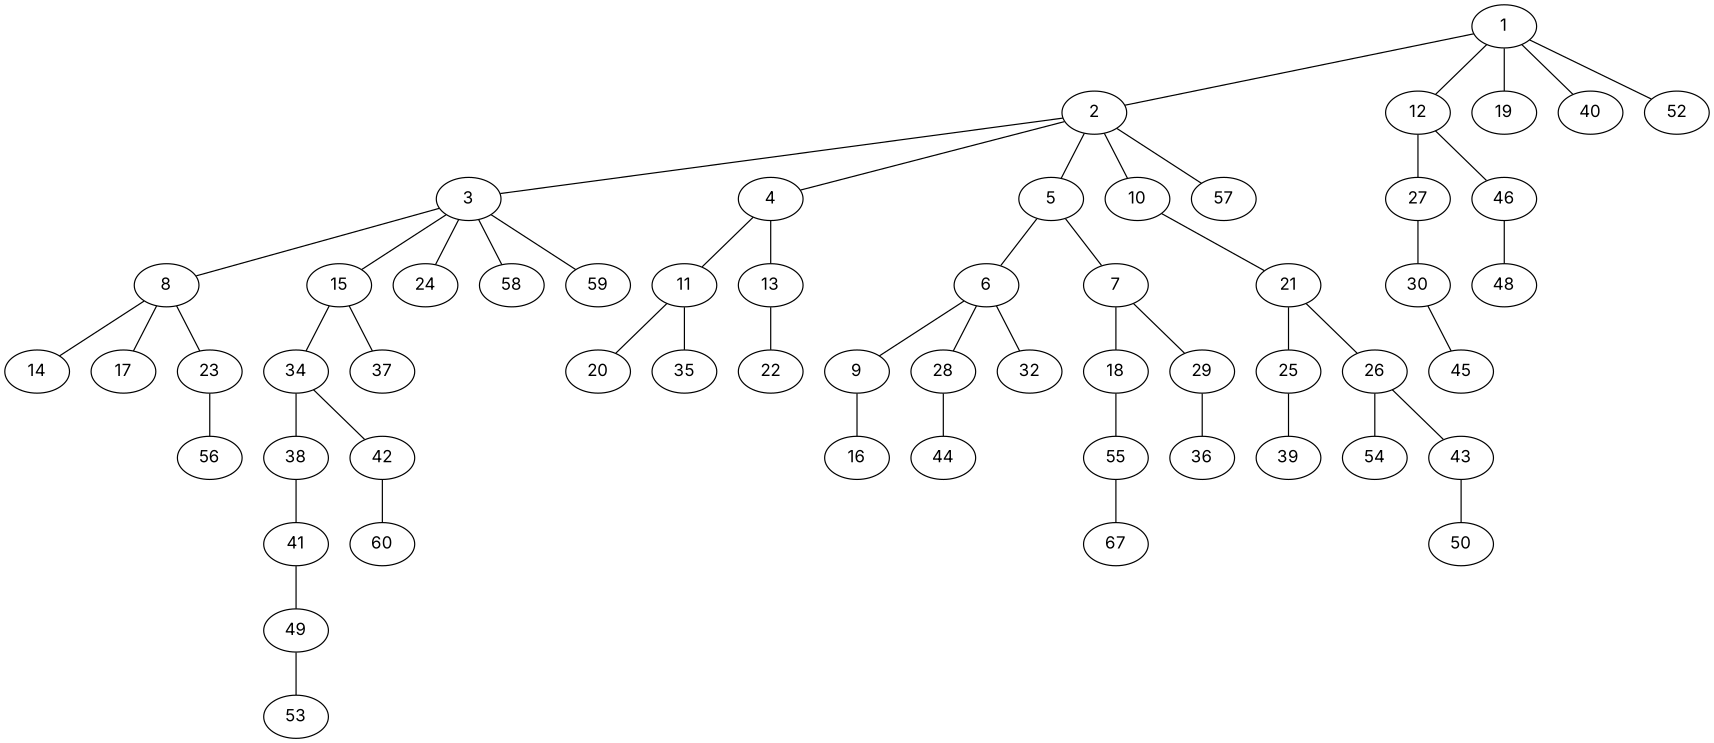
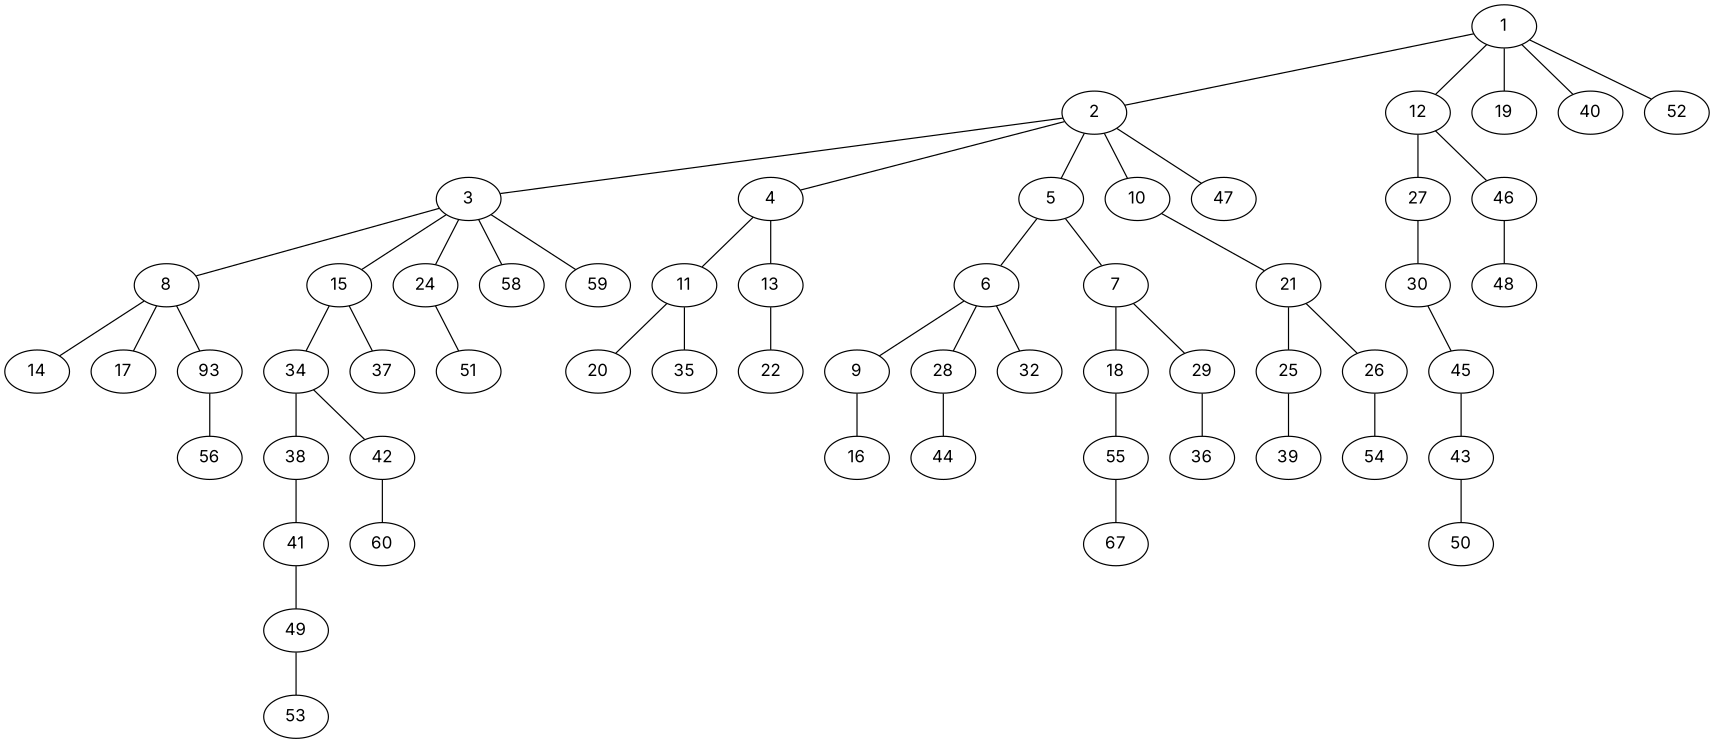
node "57": label "57" -> "47"
node "23": label "23" -> "93"
node "51": added
edge "26" -- "43": now "45" -- "43"
